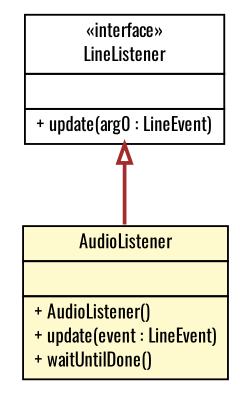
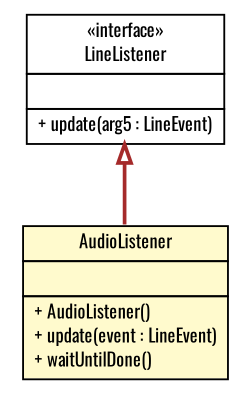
node "LineListener": text "+ update(arg0 : LineEvent)" -> "+ update(arg5 : LineEvent)"
